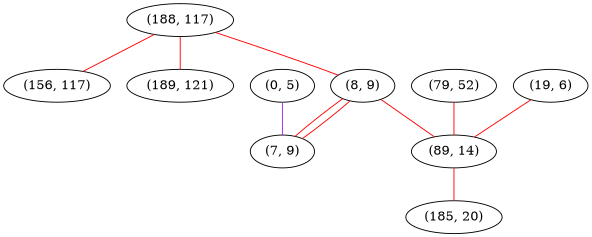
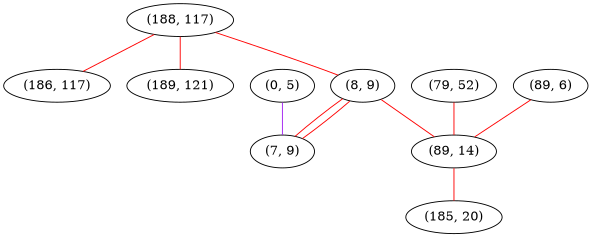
node "(156, 117)": label "(156, 117)" -> "(186, 117)"
node "(19, 6)": label "(19, 6)" -> "(89, 6)"
